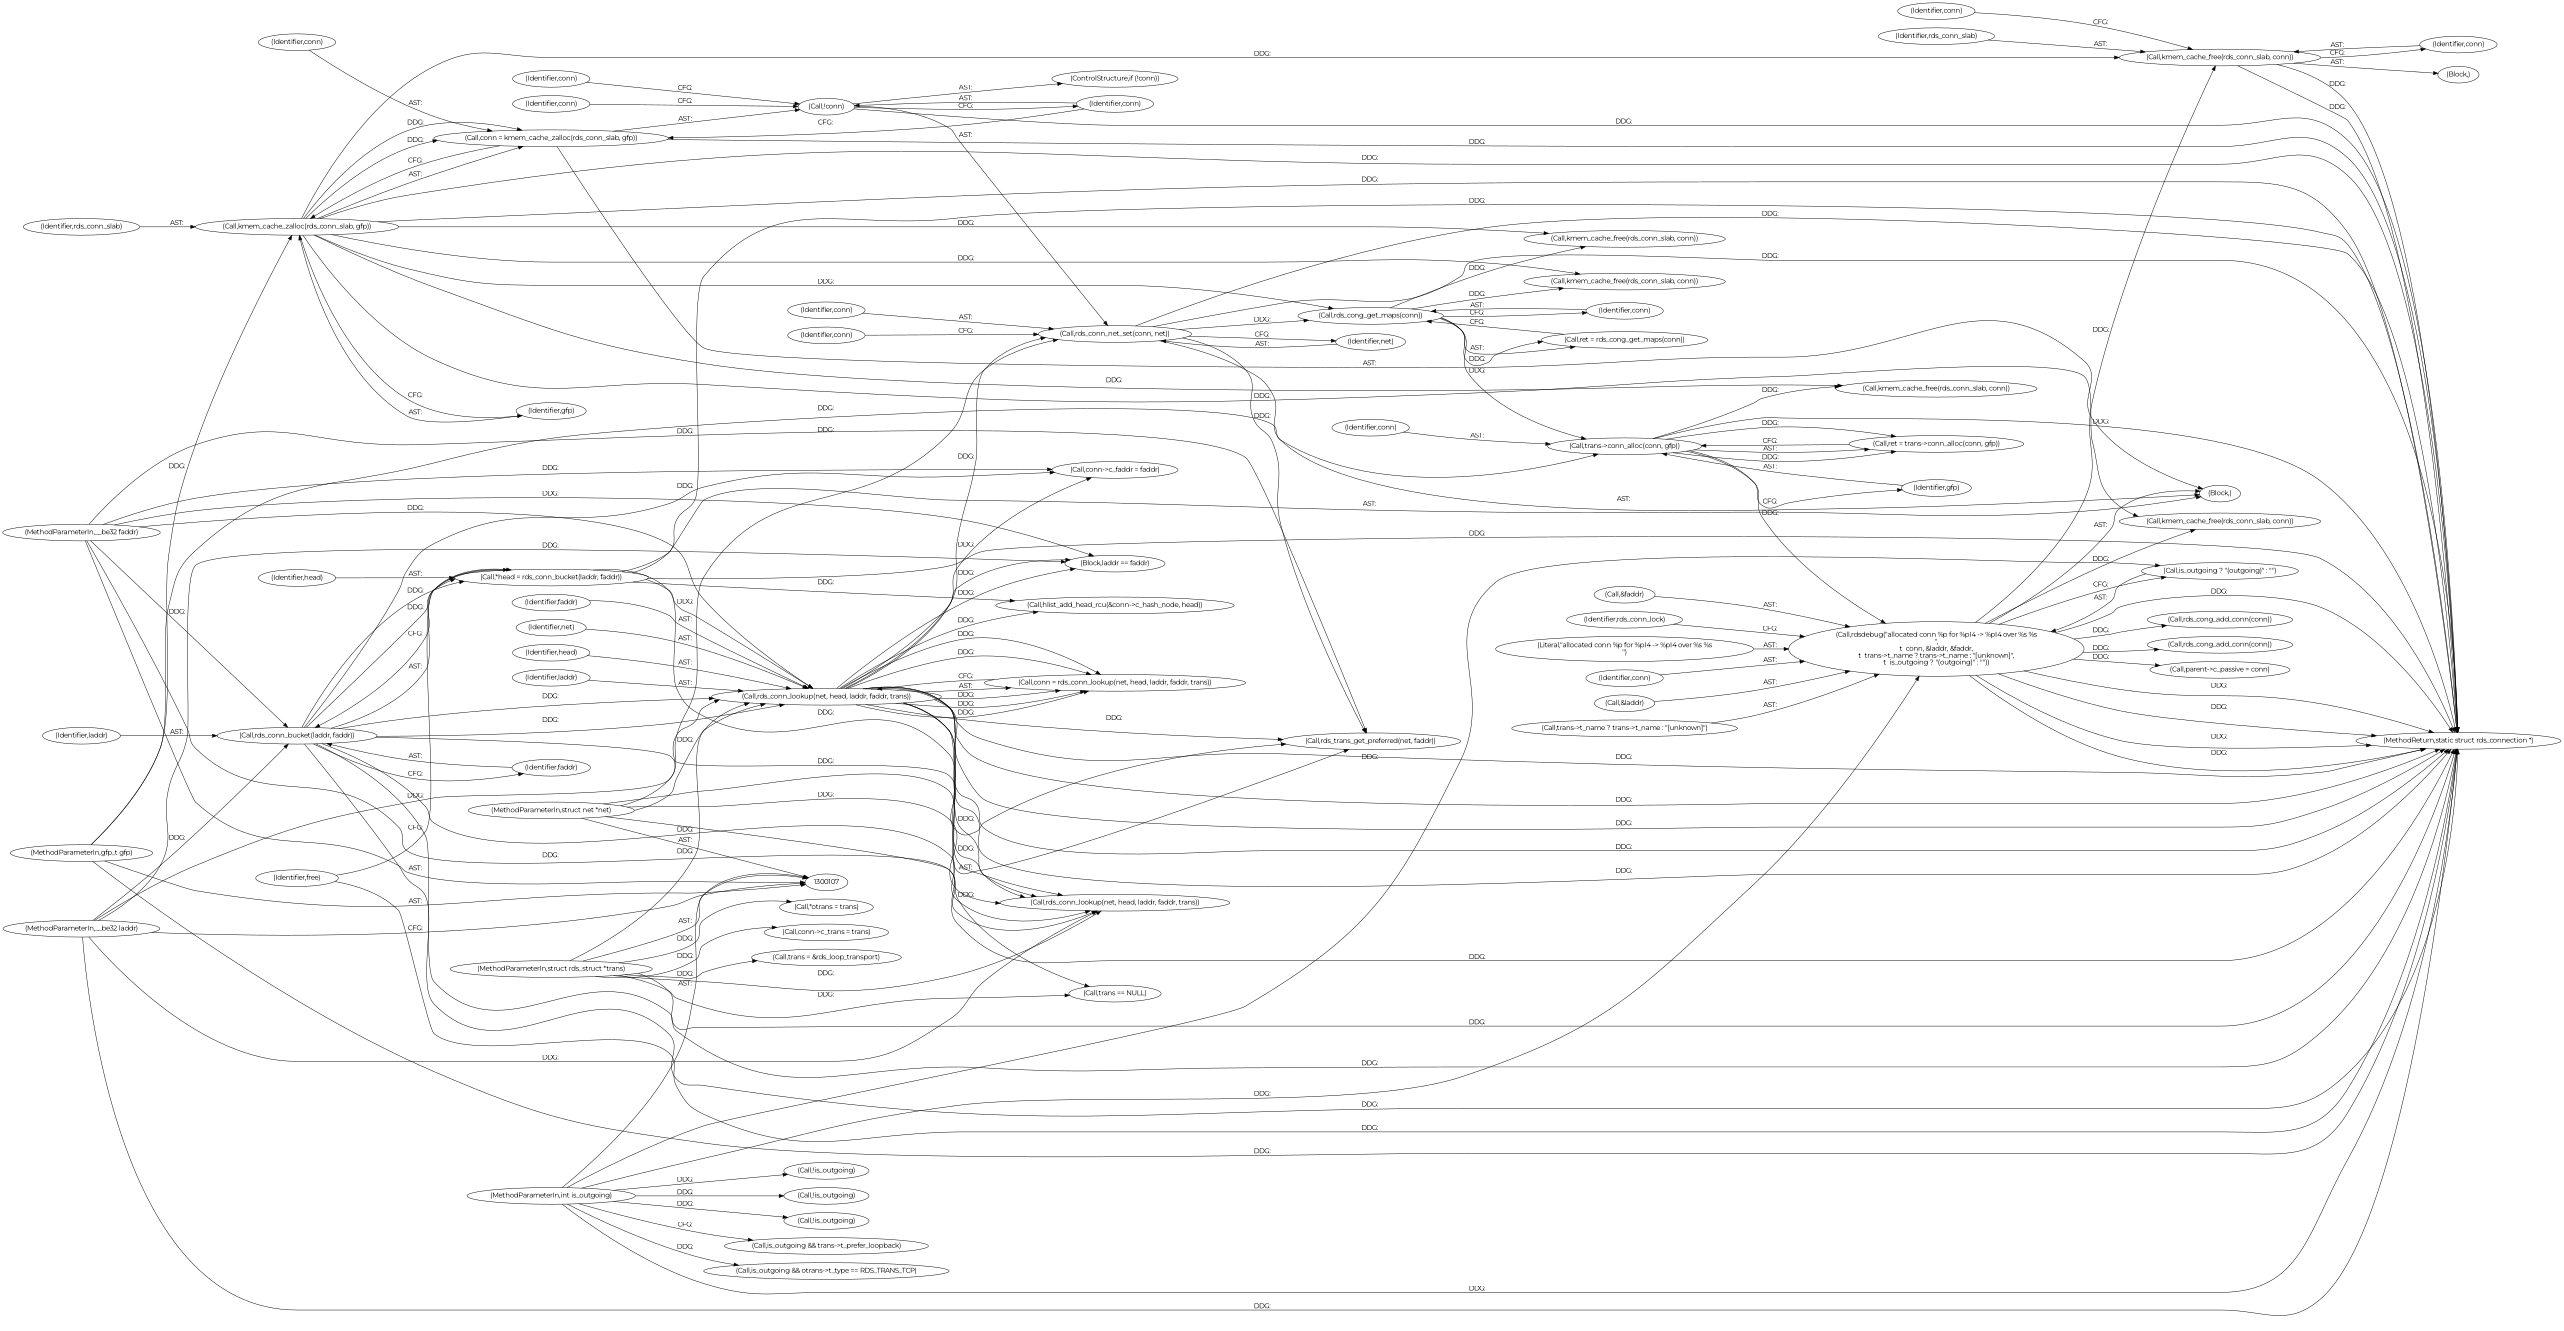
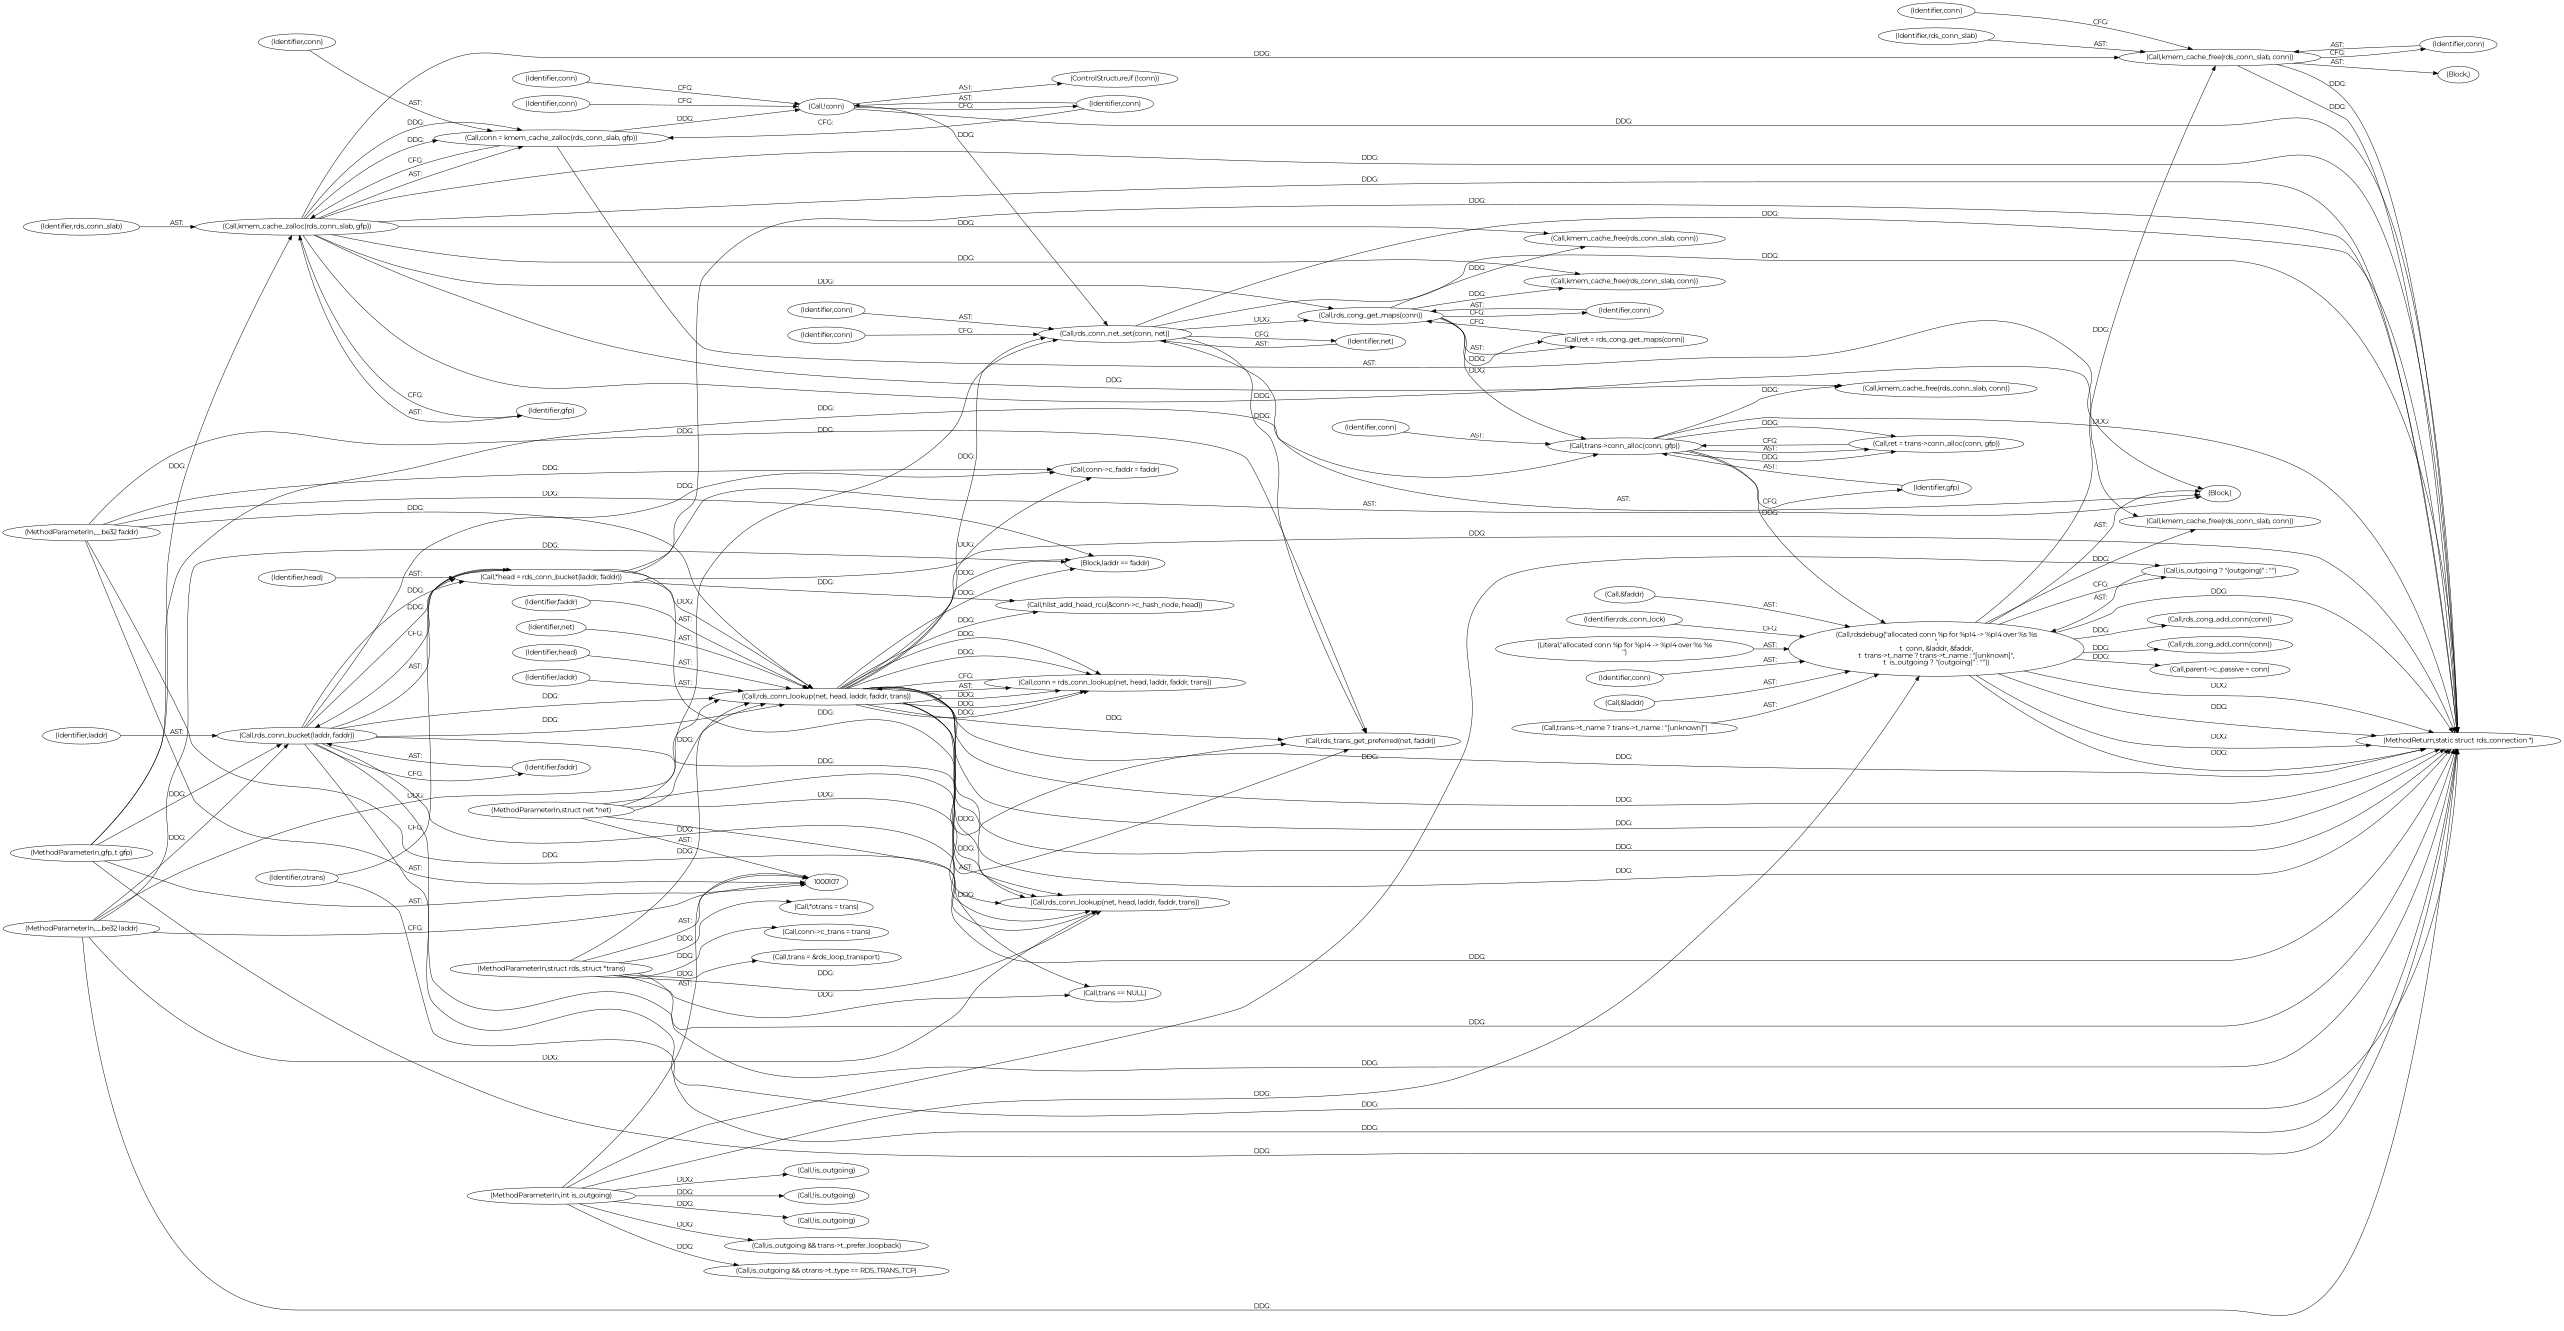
edge "(Call,conn = kmem_cache_zalloc(rds_conn_slab, gfp))" -> "(Call,!conn)": label "AST: " -> "DDG: "
edge "(Call,!conn)" -> "(Call,rds_conn_net_set(conn, net))": label "AST: " -> "DDG: "
edge "(Call,conn = kmem_cache_zalloc(rds_conn_slab, gfp))" -> "(MethodReturn,static struct rds_connection *)": removed, label "DDG:"
edge "(MethodParameterIn,__be32 faddr)" -> "(Call,rds_conn_bucket(laddr, faddr))": now "(MethodParameterIn,gfp_t gfp)" -> "(Call,rds_conn_bucket(laddr, faddr))"
node "(Identifier,free)": label "(Identifier,free)" -> "(Identifier,otrans)"
node "1300107": label "1300107" -> "1000107"
edge "(MethodParameterIn,int is_outgoing)" -> "(Call,is_outgoing && trans->t_prefer_loopback)": label "CFG: " -> "DDG: "
edge "(MethodParameterIn,int is_outgoing)" -> "(MethodReturn,static struct rds_connection *)": removed, label "DDG:"
